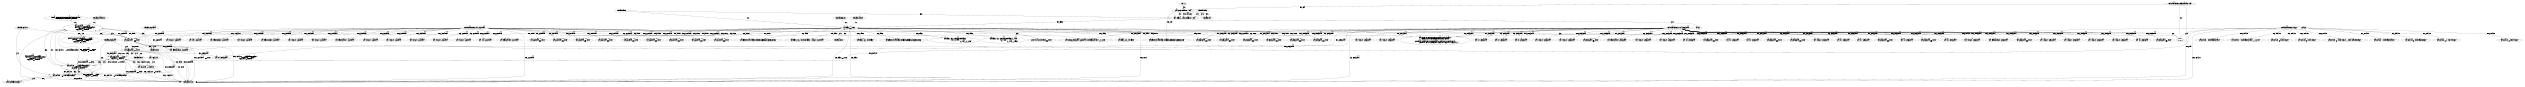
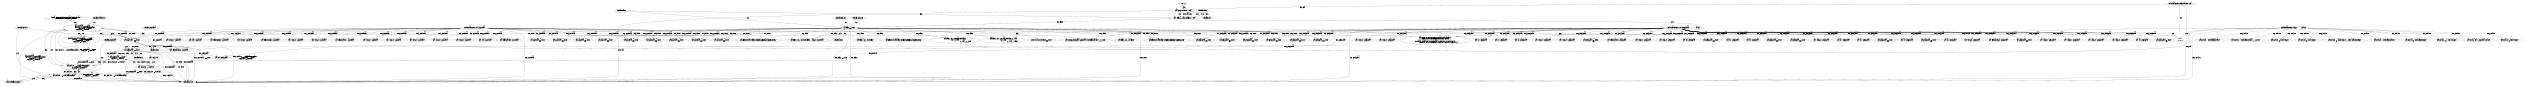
node "(Identifier,channel)": label "(Identifier,channel)" -> "(Identifier,cmdCode)"
edge "(Call,(preproc_effect_t *) self)" -> "(Call,Effect_SetState(effect, PREPROC_EFFECT_STATE_ACTIVE))": now "(Call,(preproc_effect_t *) self)" -> "(MethodReturn,int)"
node "(Call,strndup((char *)pCmdData, cmdSize))": added
